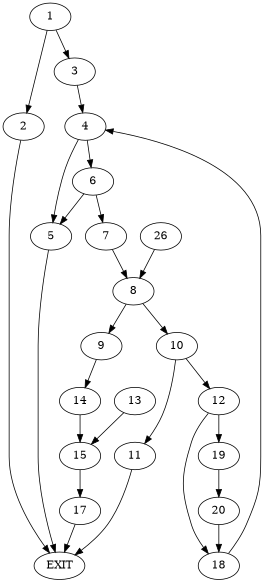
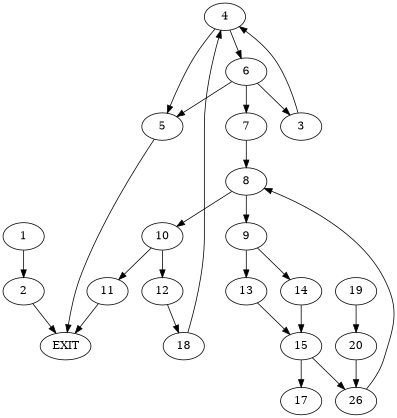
edge "1" -> "3": now "6" -> "3"
edge "9" -> "13": added
edge "15" -> "26": added
edge "12" -> "19": removed
edge "17" -> "EXIT": removed
edge "20" -> "18": now "20" -> "26"
